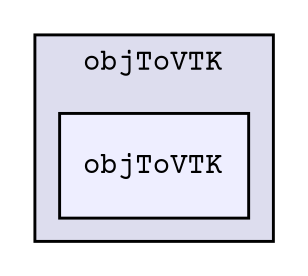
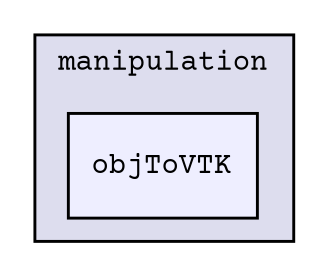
cluster "objToVTK": label "objToVTK" -> "manipulation"
